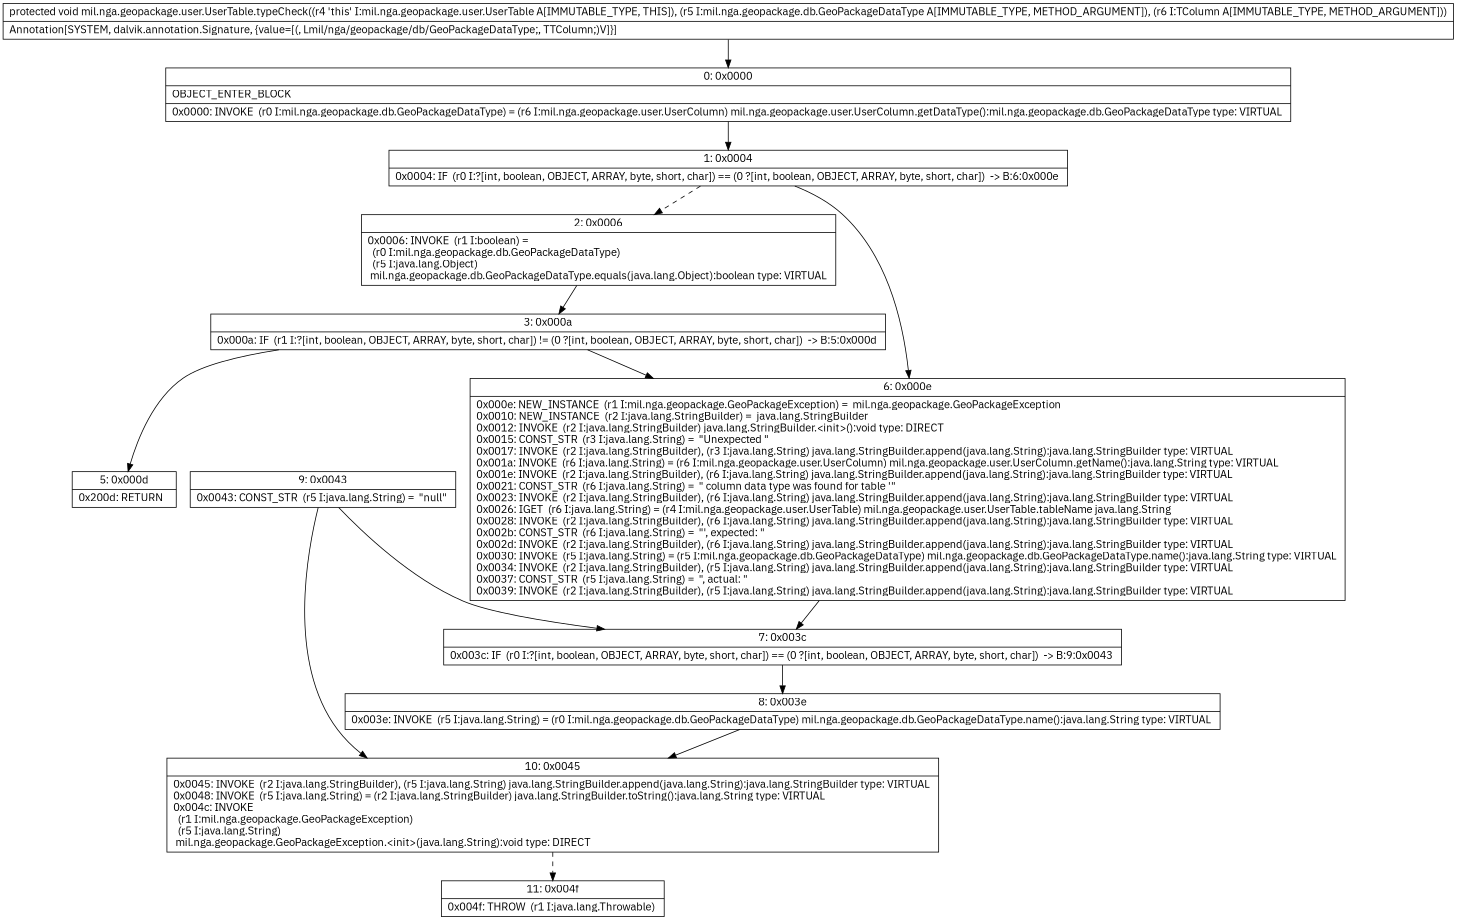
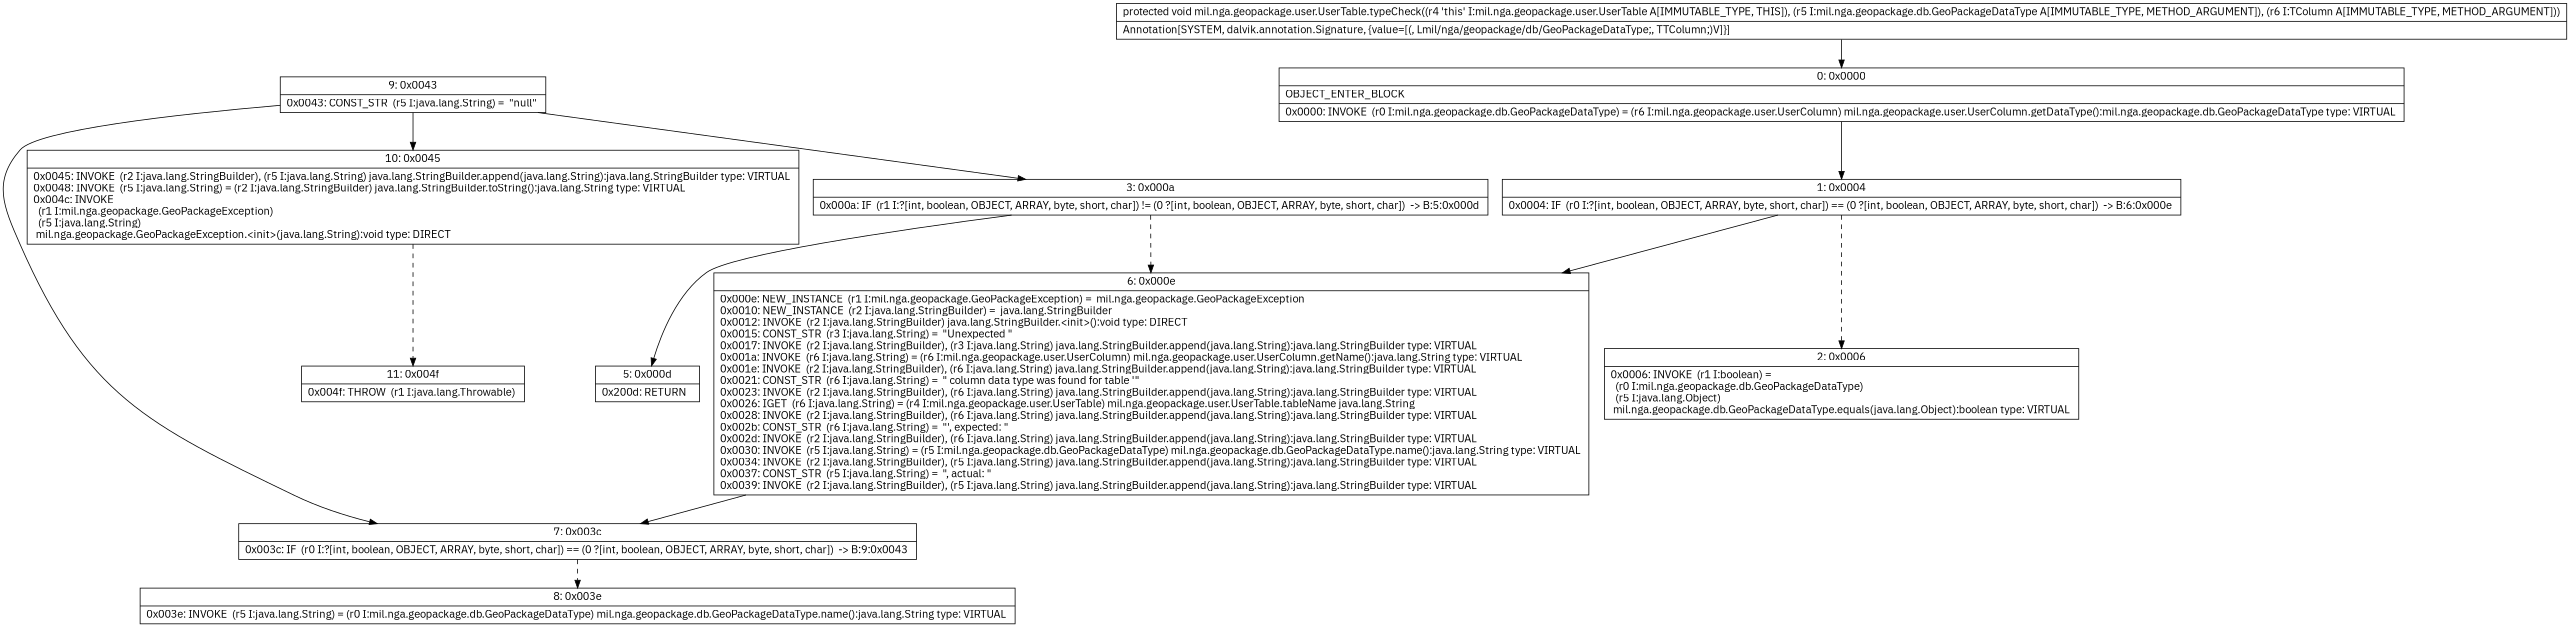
edge "2: 0x0006" -> "3: 0x000a": now "9: 0x0043" -> "3: 0x000a"
edge "3: 0x000a" -> "6: 0x000e": style solid -> dashed
edge "7: 0x003c" -> "8: 0x003e": style solid -> dashed
edge "8: 0x003e" -> "10: 0x0045": removed
